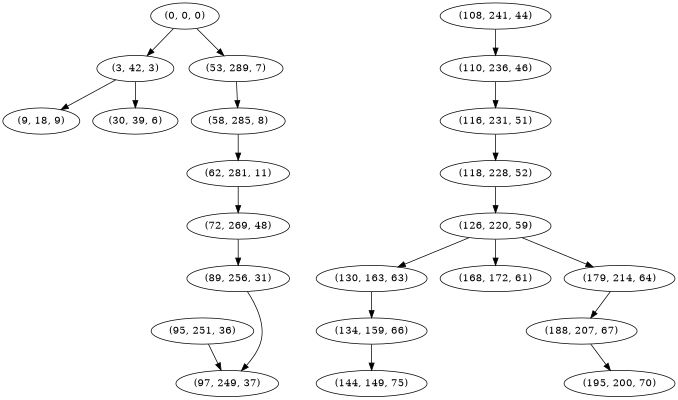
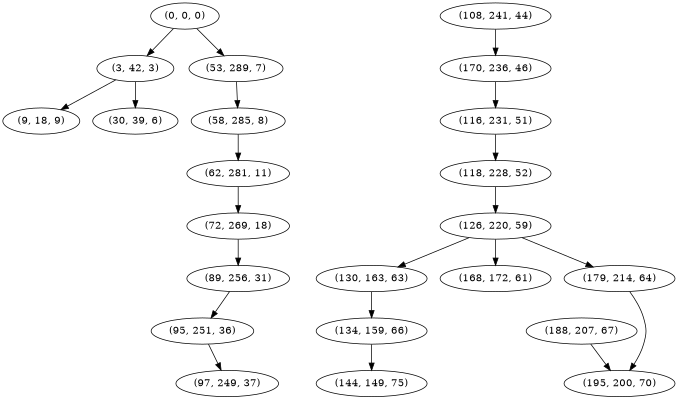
node "(110, 236, 46)": label "(110, 236, 46)" -> "(170, 236, 46)"
node "(72, 269, 48)": label "(72, 269, 48)" -> "(72, 269, 18)"
edge "(179, 214, 64)" -> "(188, 207, 67)": now "(179, 214, 64)" -> "(195, 200, 70)"
edge "(89, 256, 31)" -> "(97, 249, 37)": now "(89, 256, 31)" -> "(95, 251, 36)"
